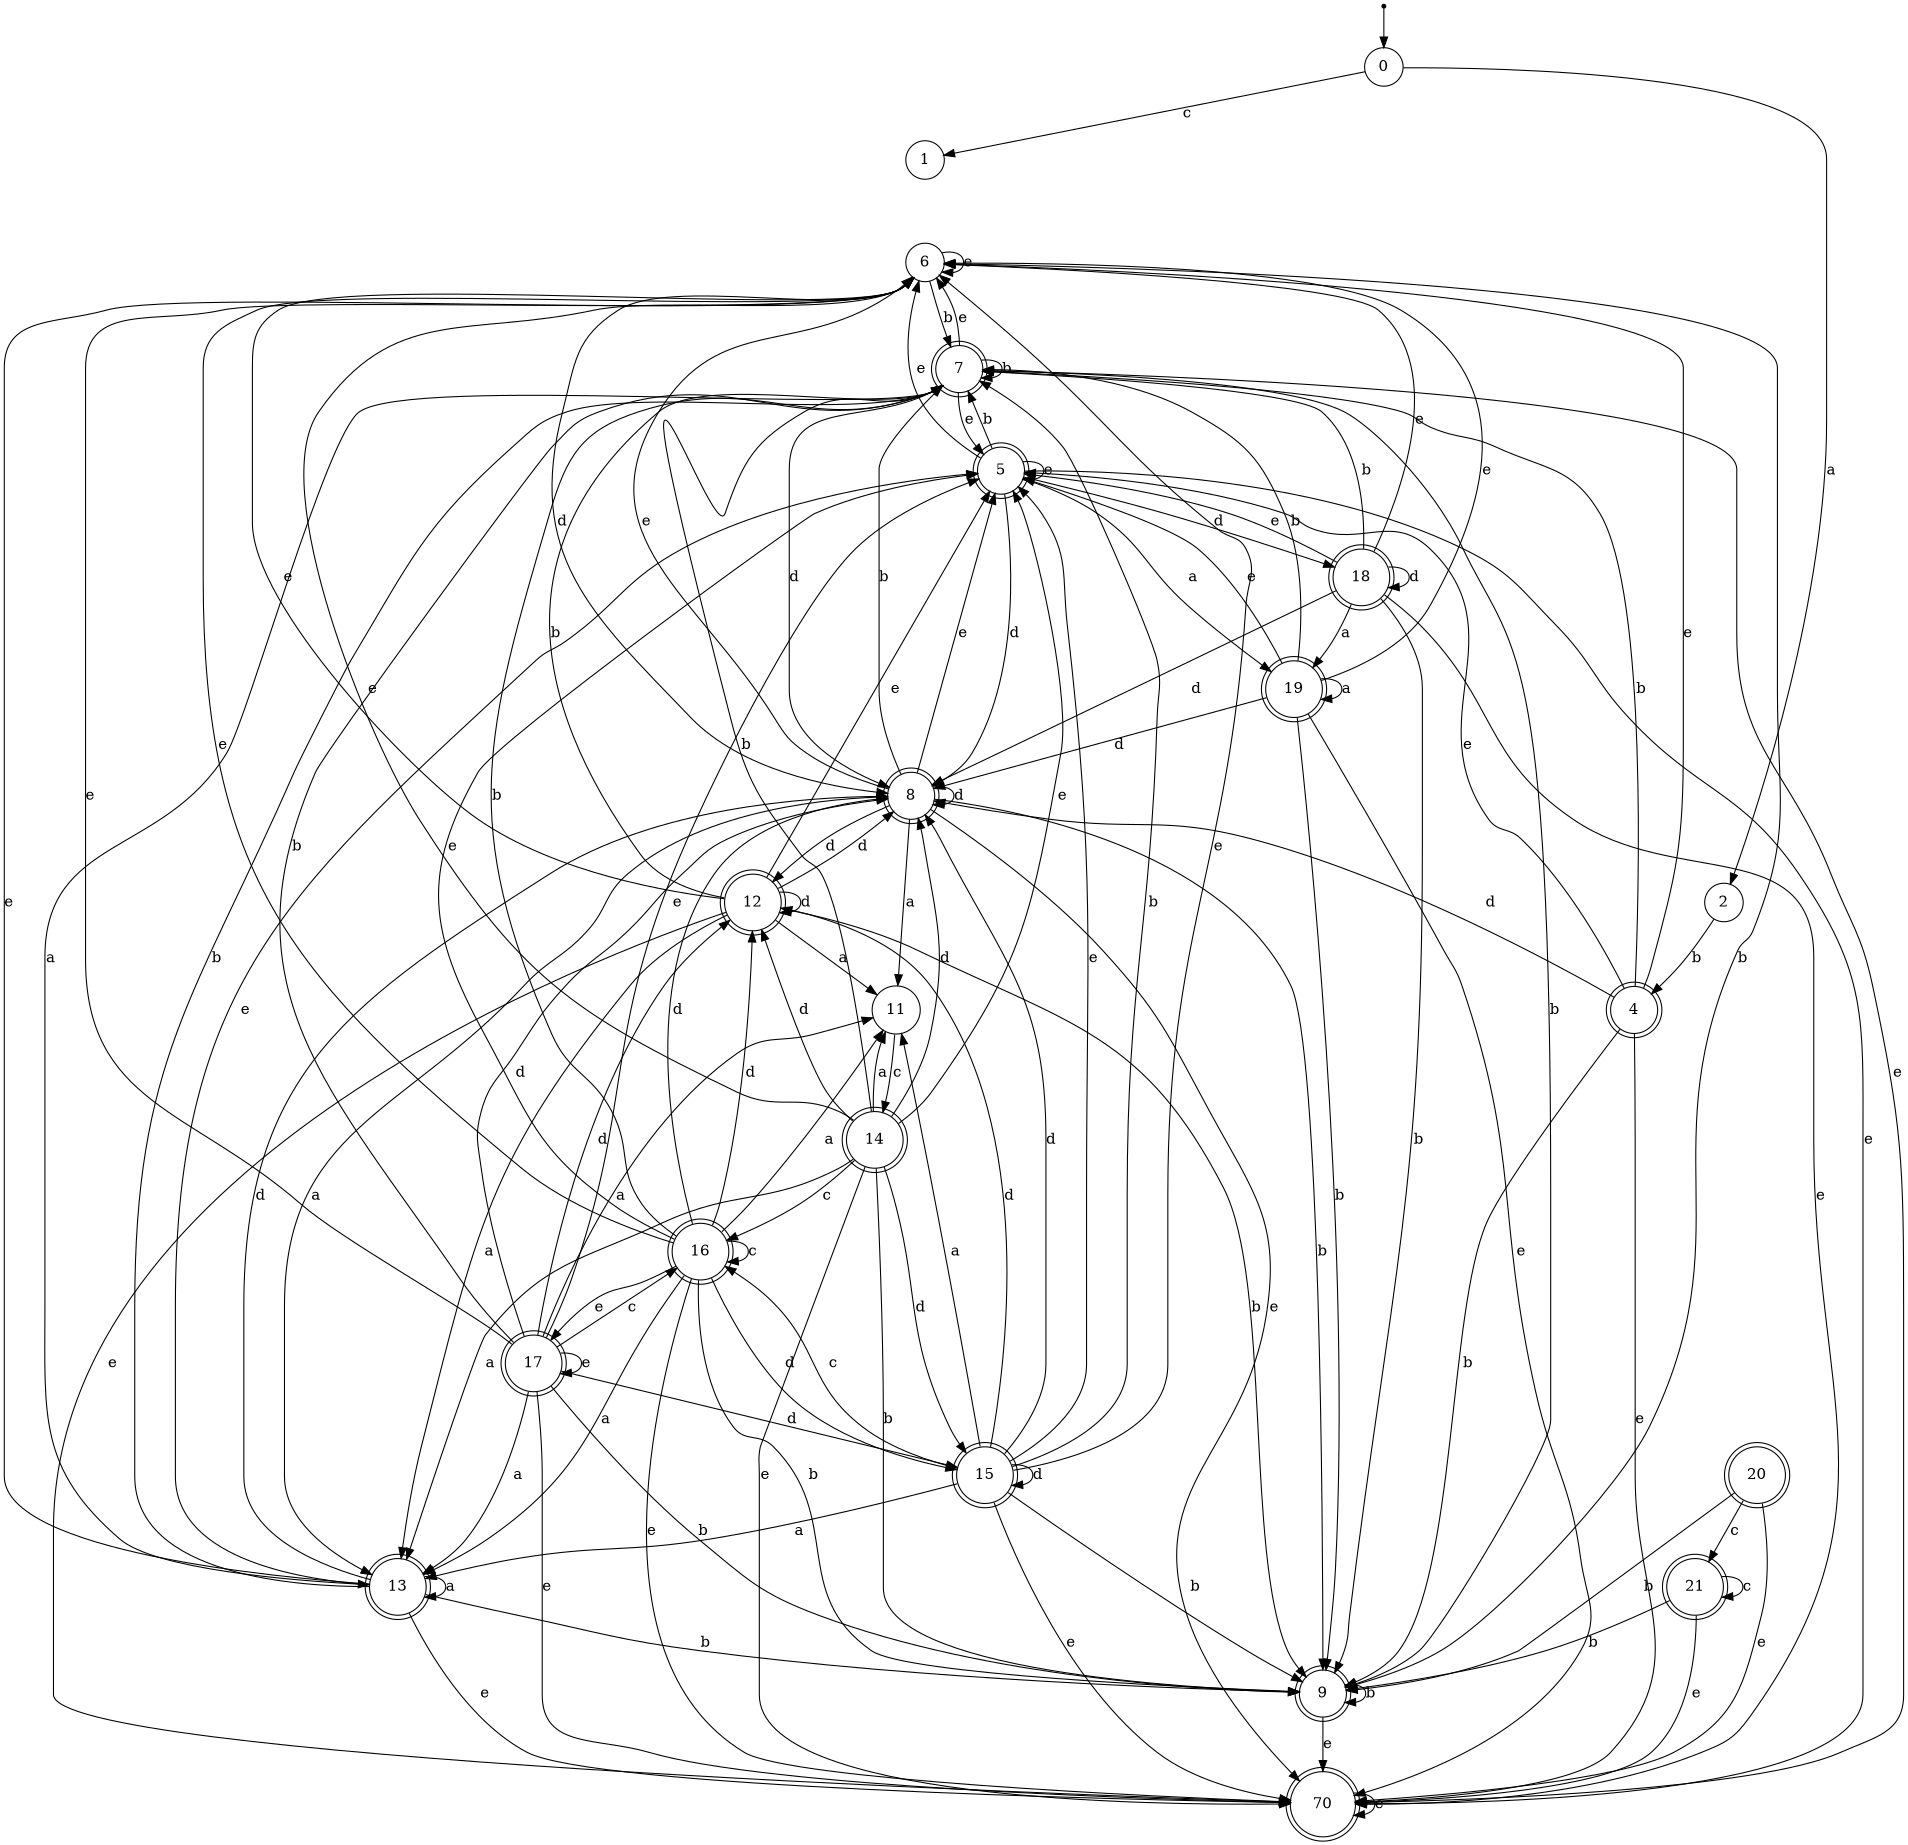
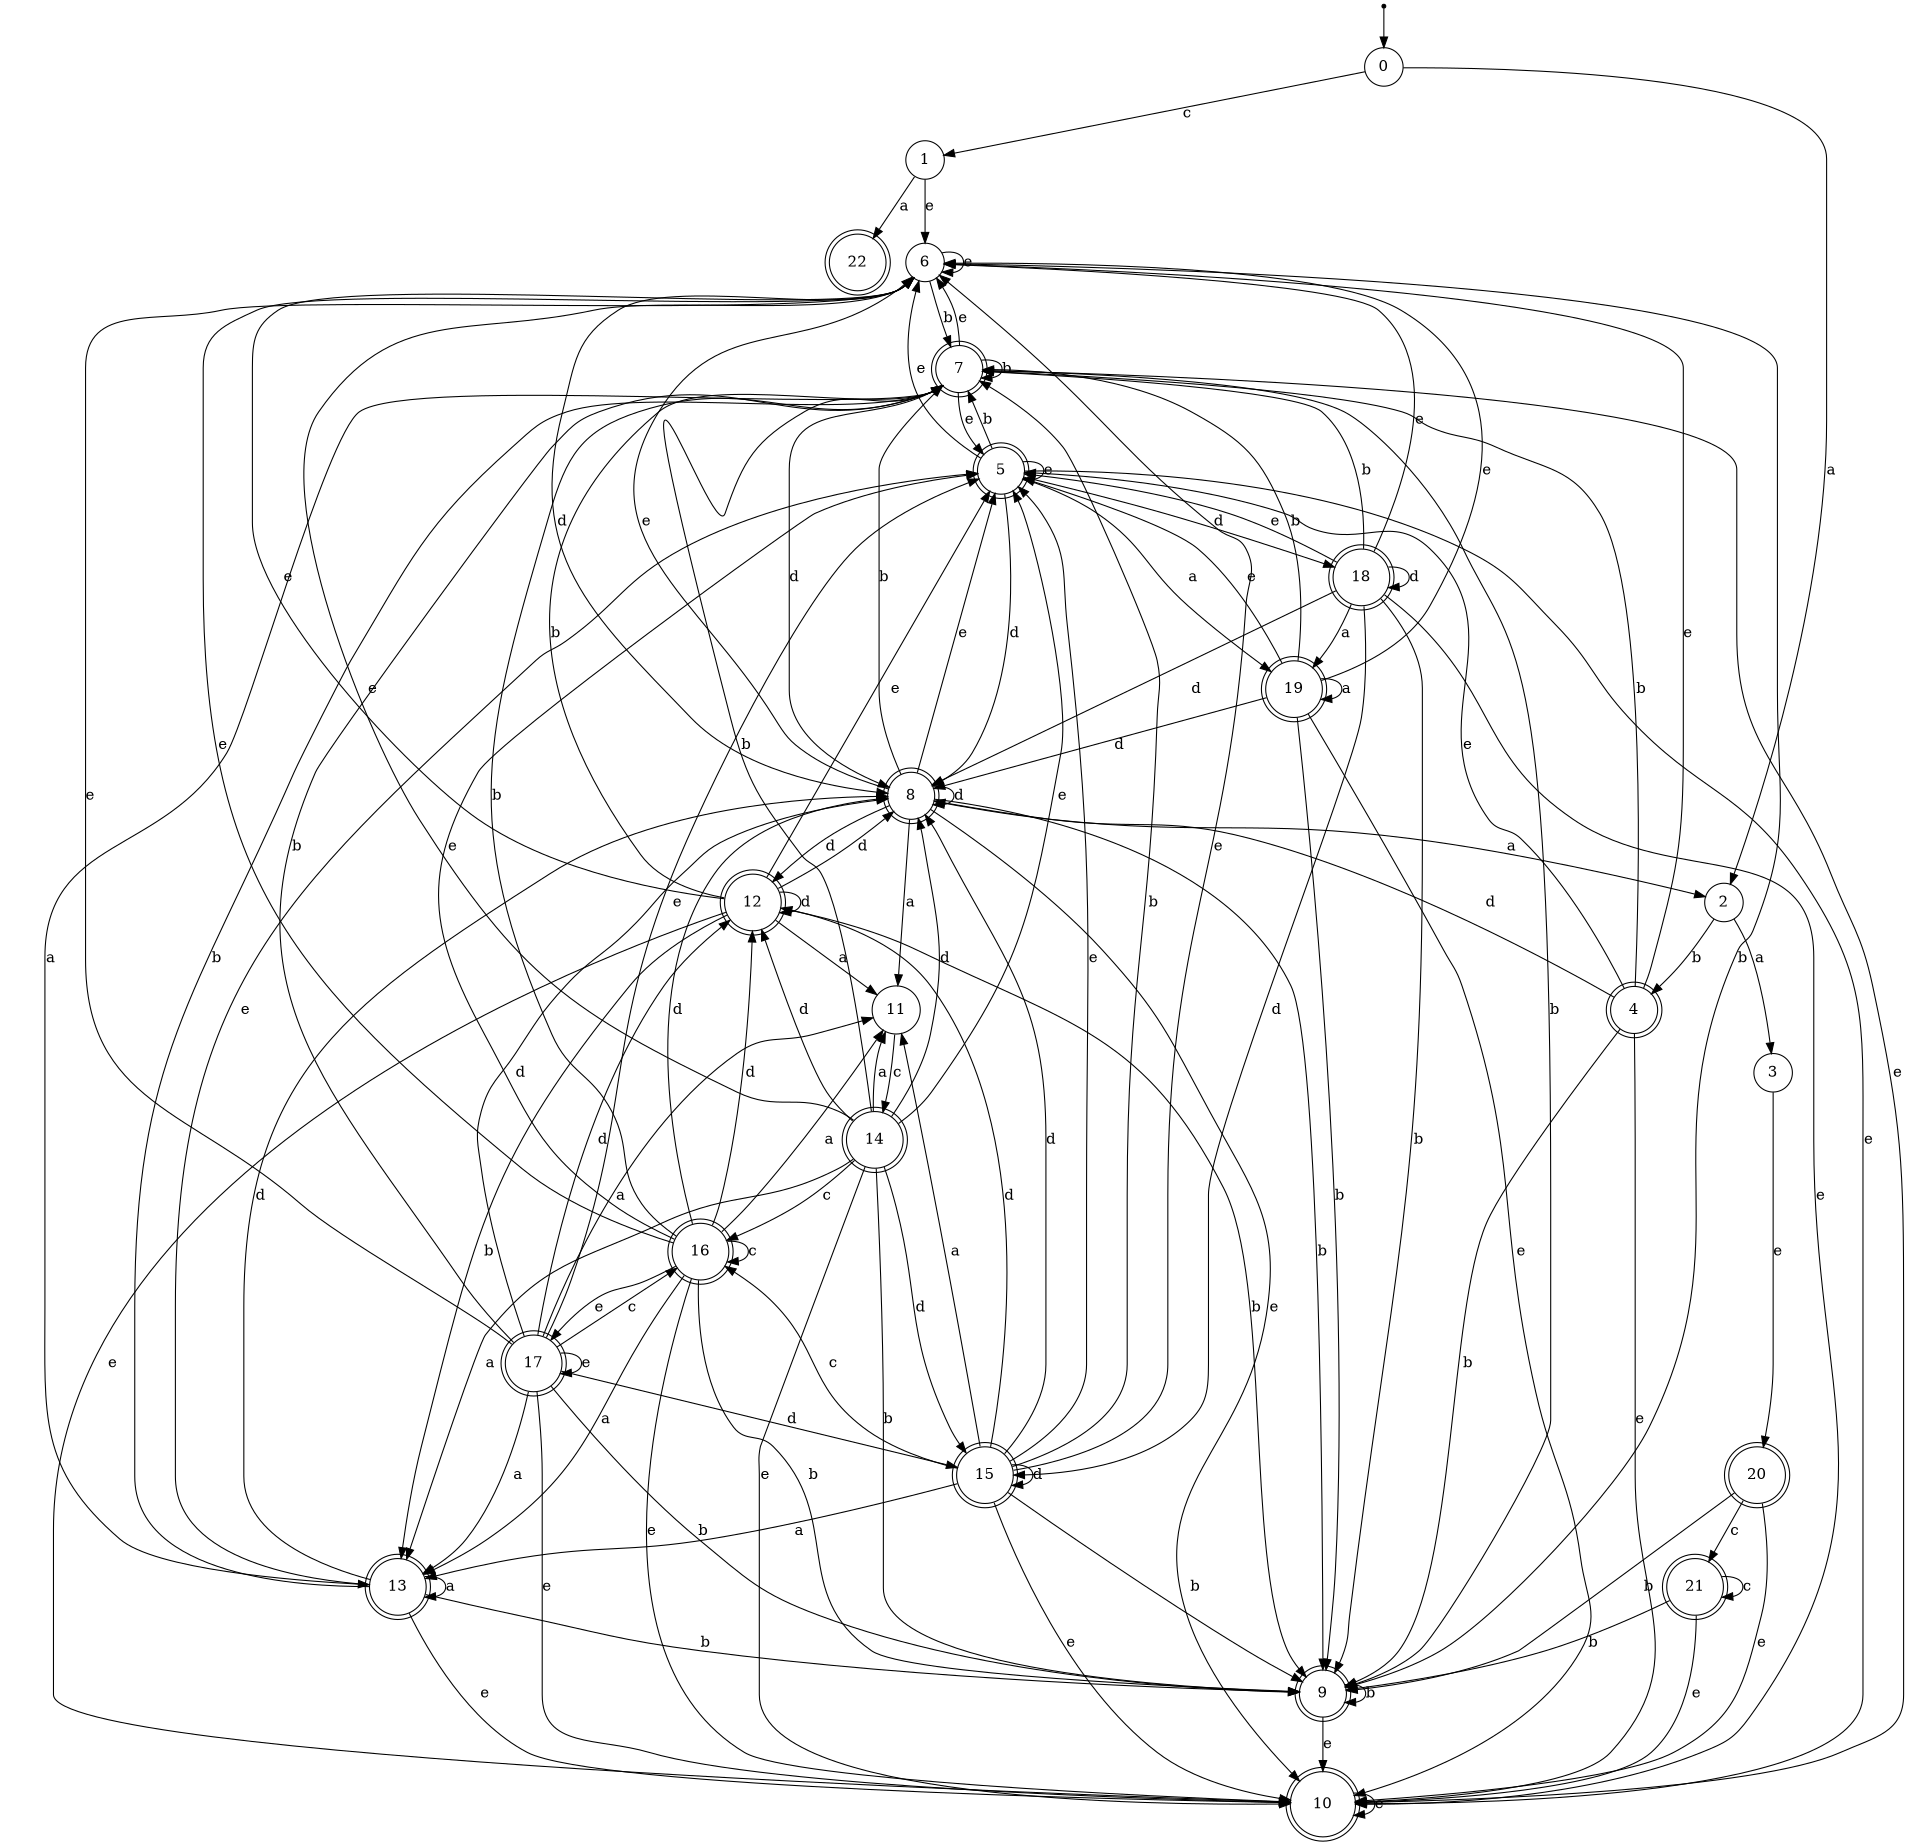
node "22": added
edge "13" -> "6": now "1" -> "6"
edge "8" -> "13": now "8" -> "2"
node "3": added
edge "12" -> "13": label "a" -> "b"
edge "16" -> "15": now "18" -> "15"
node "70": label "70" -> "10"
